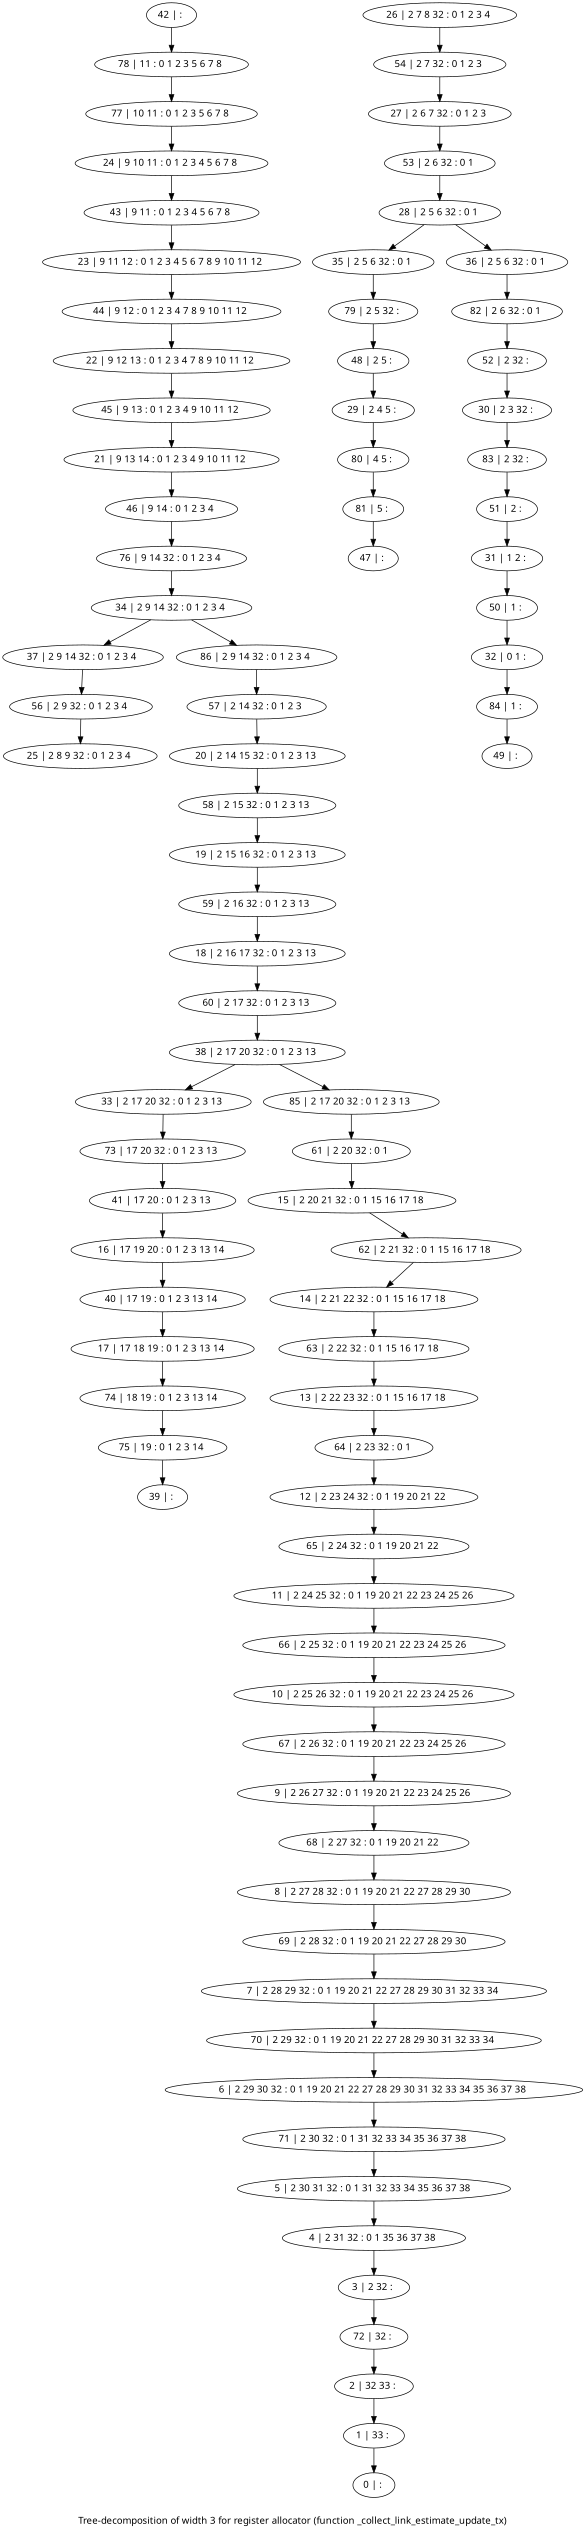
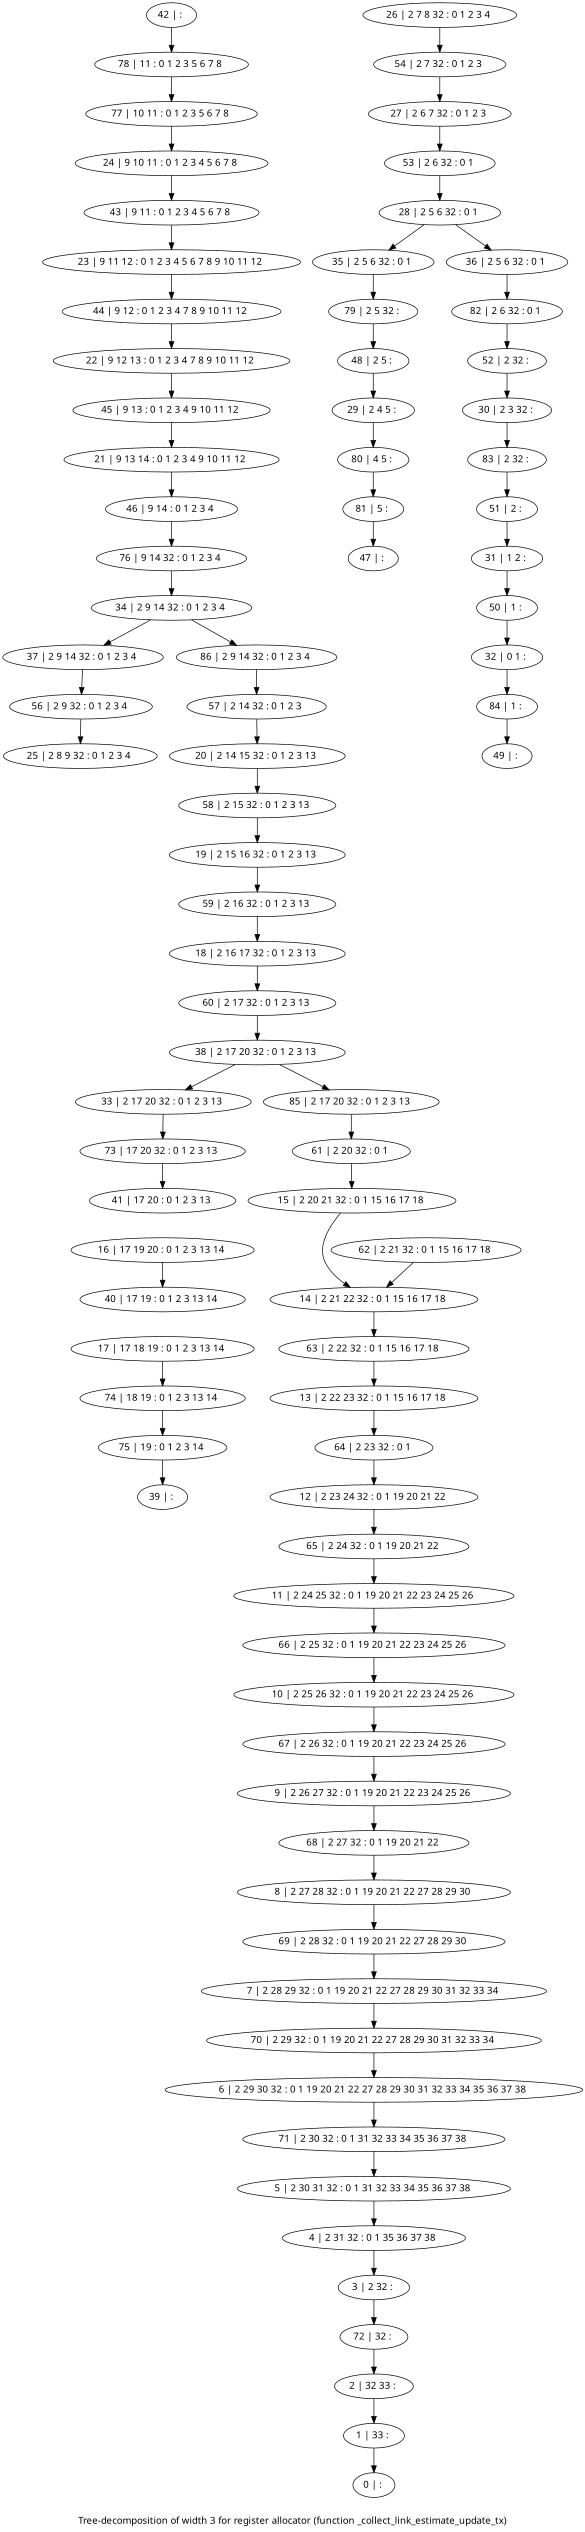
edge "41 | 17 20 : 0 1 2 3 13" -> "16 | 17 19 20 : 0 1 2 3 13 14": removed
edge "15 | 2 20 21 32 : 0 1 15 16 17 18" -> "62 | 2 21 32 : 0 1 15 16 17 18": now "15 | 2 20 21 32 : 0 1 15 16 17 18" -> "14 | 2 21 22 32 : 0 1 15 16 17 18"
edge "40 | 17 19 : 0 1 2 3 13 14" -> "17 | 17 18 19 : 0 1 2 3 13 14": removed
